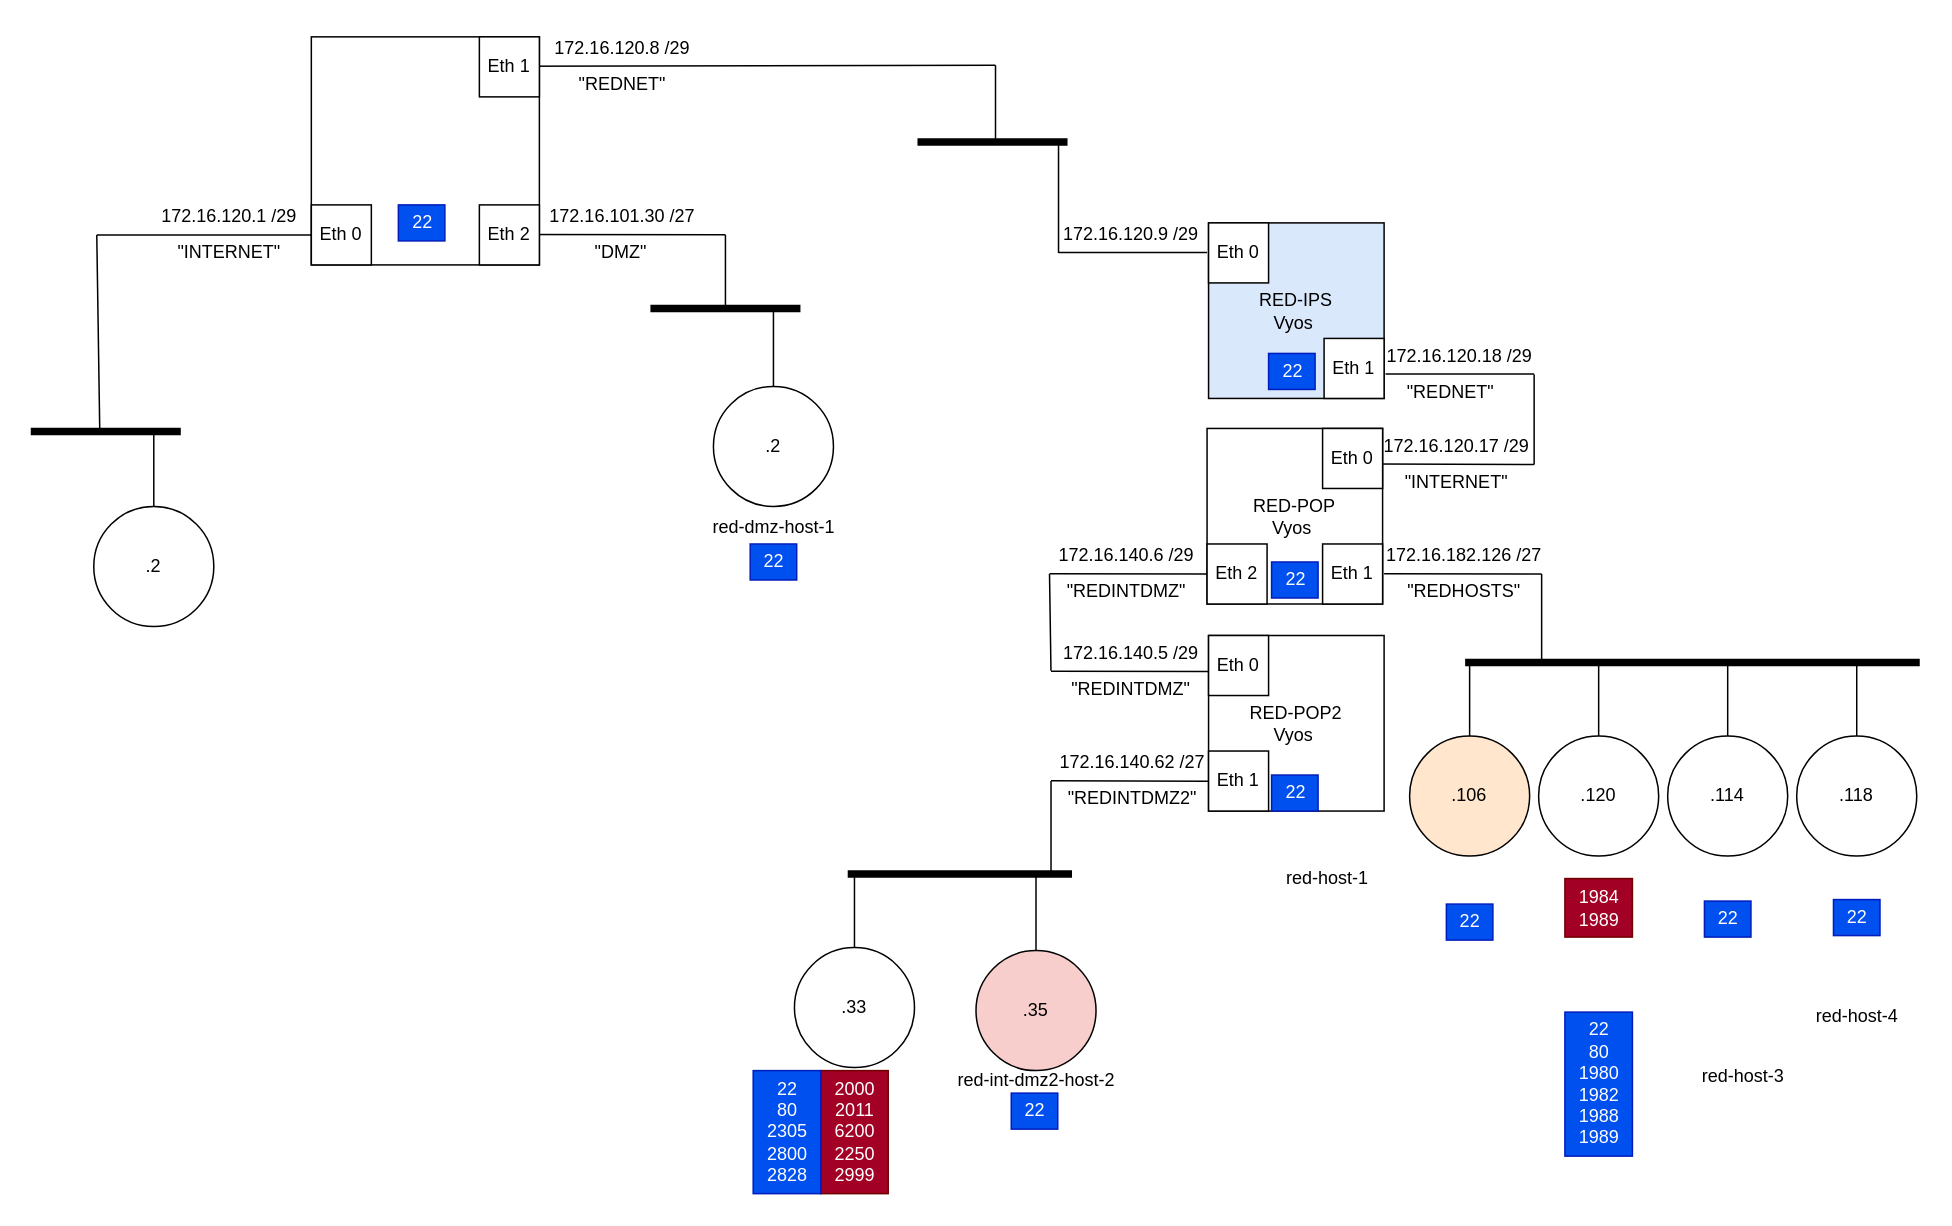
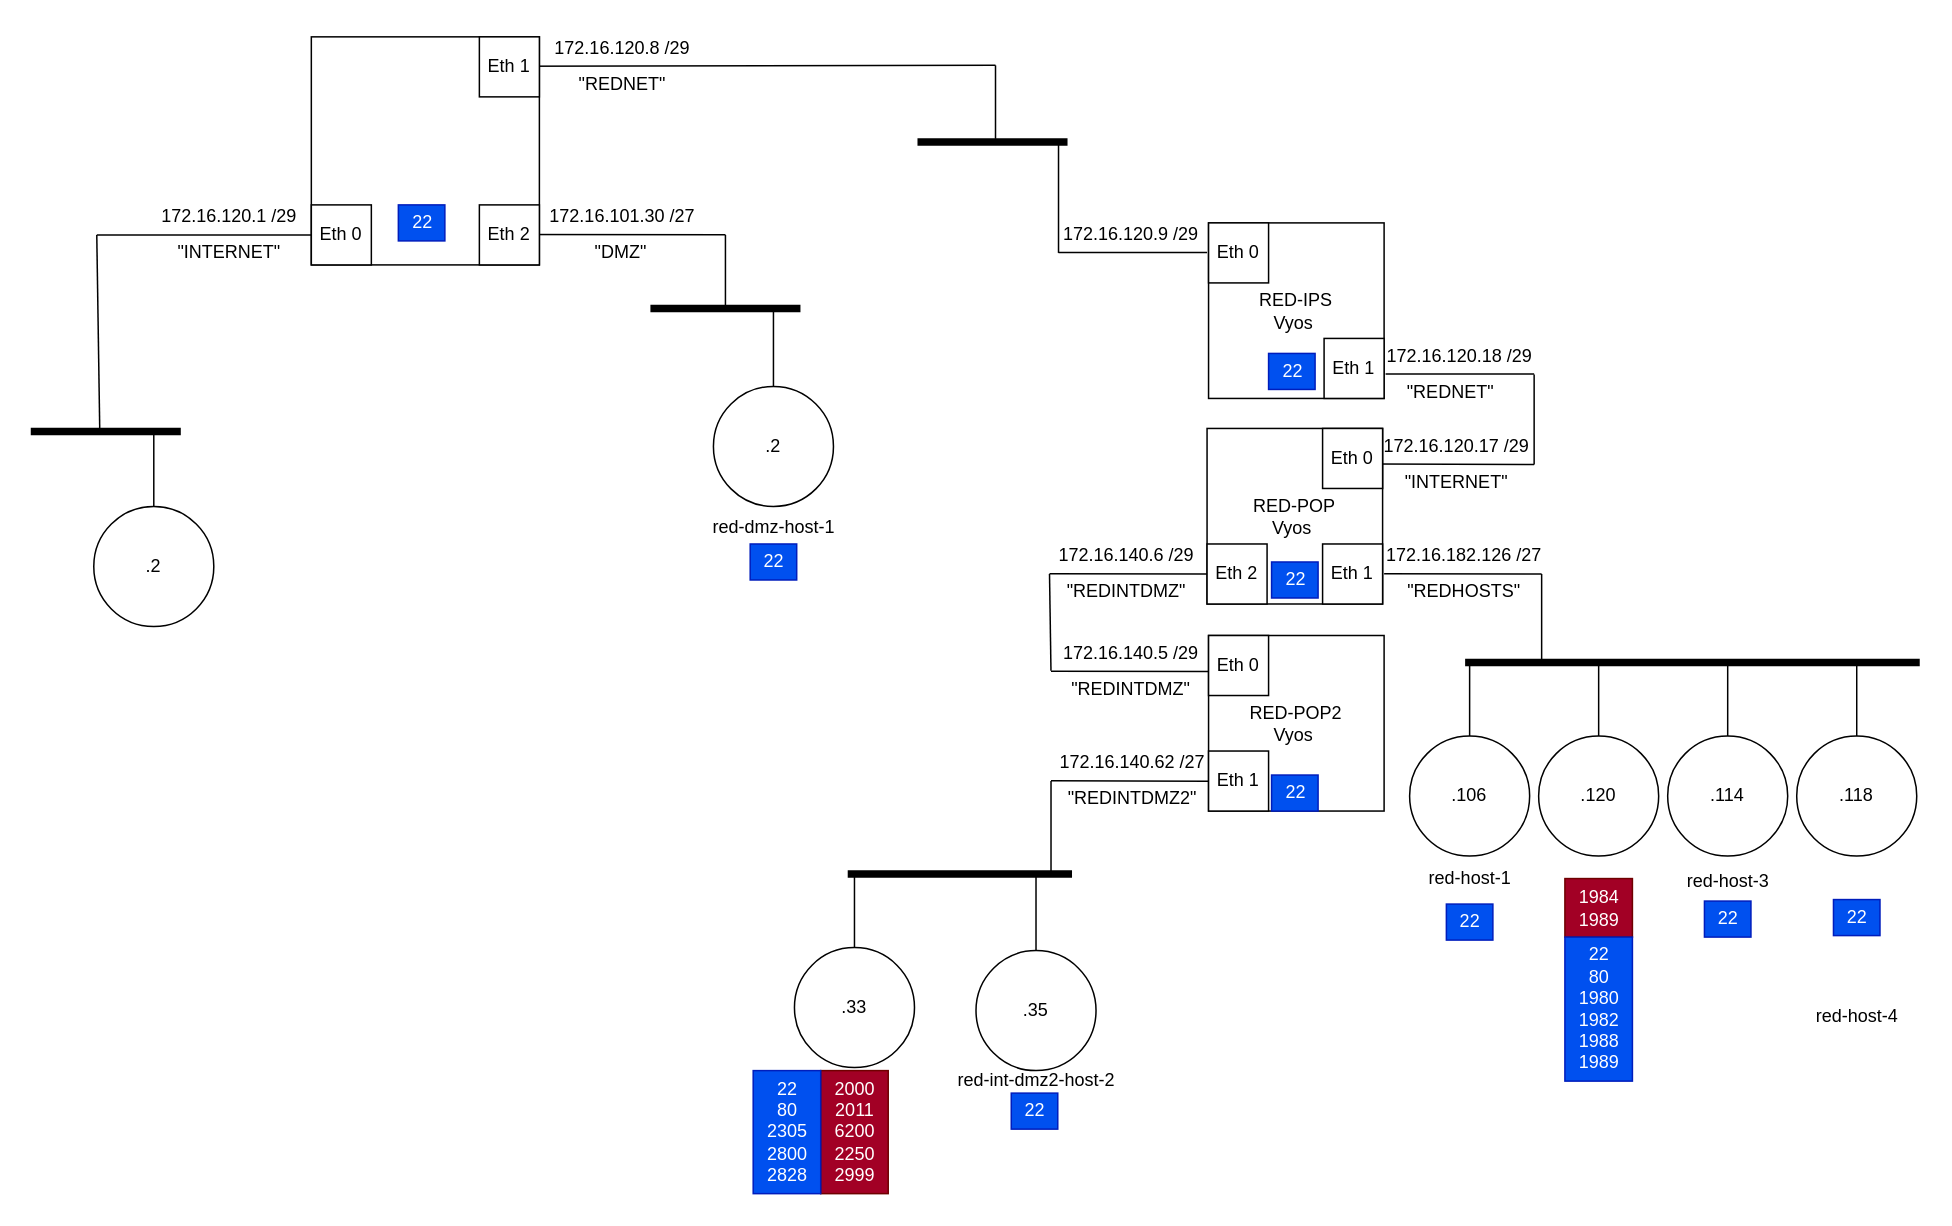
node "RED-IPS Vyos": fillcolor #dae8fc -> #ffffff
node ".106": fillcolor #ffe6cc -> #ffffff
node "red-host-1": moved (1327, 878) -> (1469, 878)
node ".35": fillcolor #f8cecc -> #ffffff
node "red-host-3": moved (1742, 1076) -> (1727, 881)
node "22 80 1980 1982 1988 1989": moved (1598, 1084) -> (1598, 1009)
